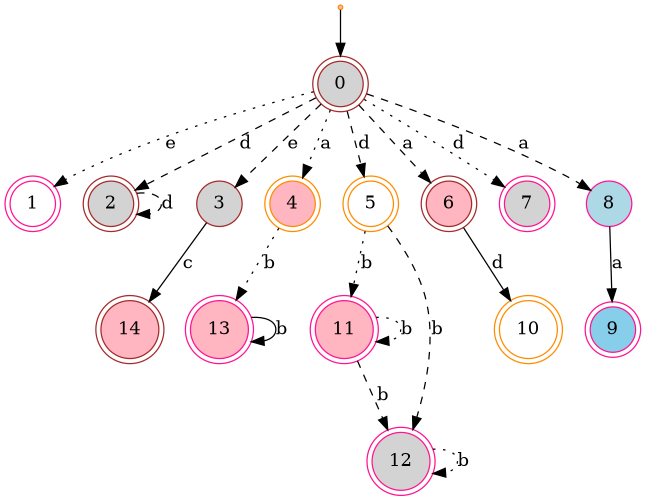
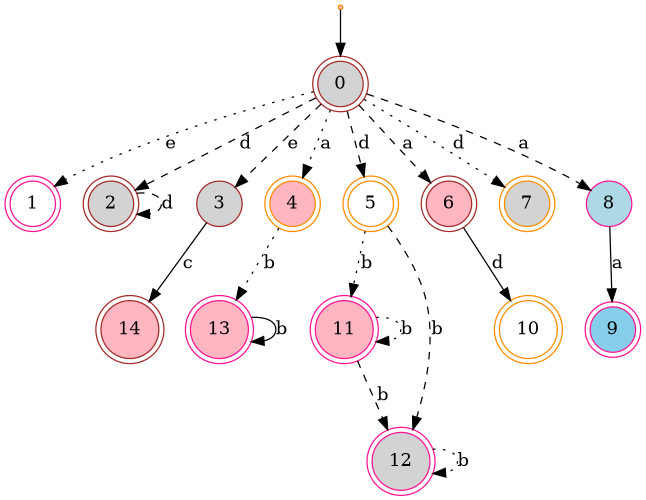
node "7": color deeppink -> darkorange
